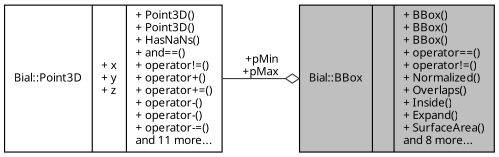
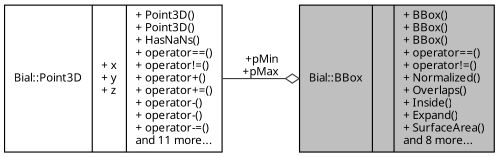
node "Bial::Point3D": text "+ and==()" -> "+ operator==()"
